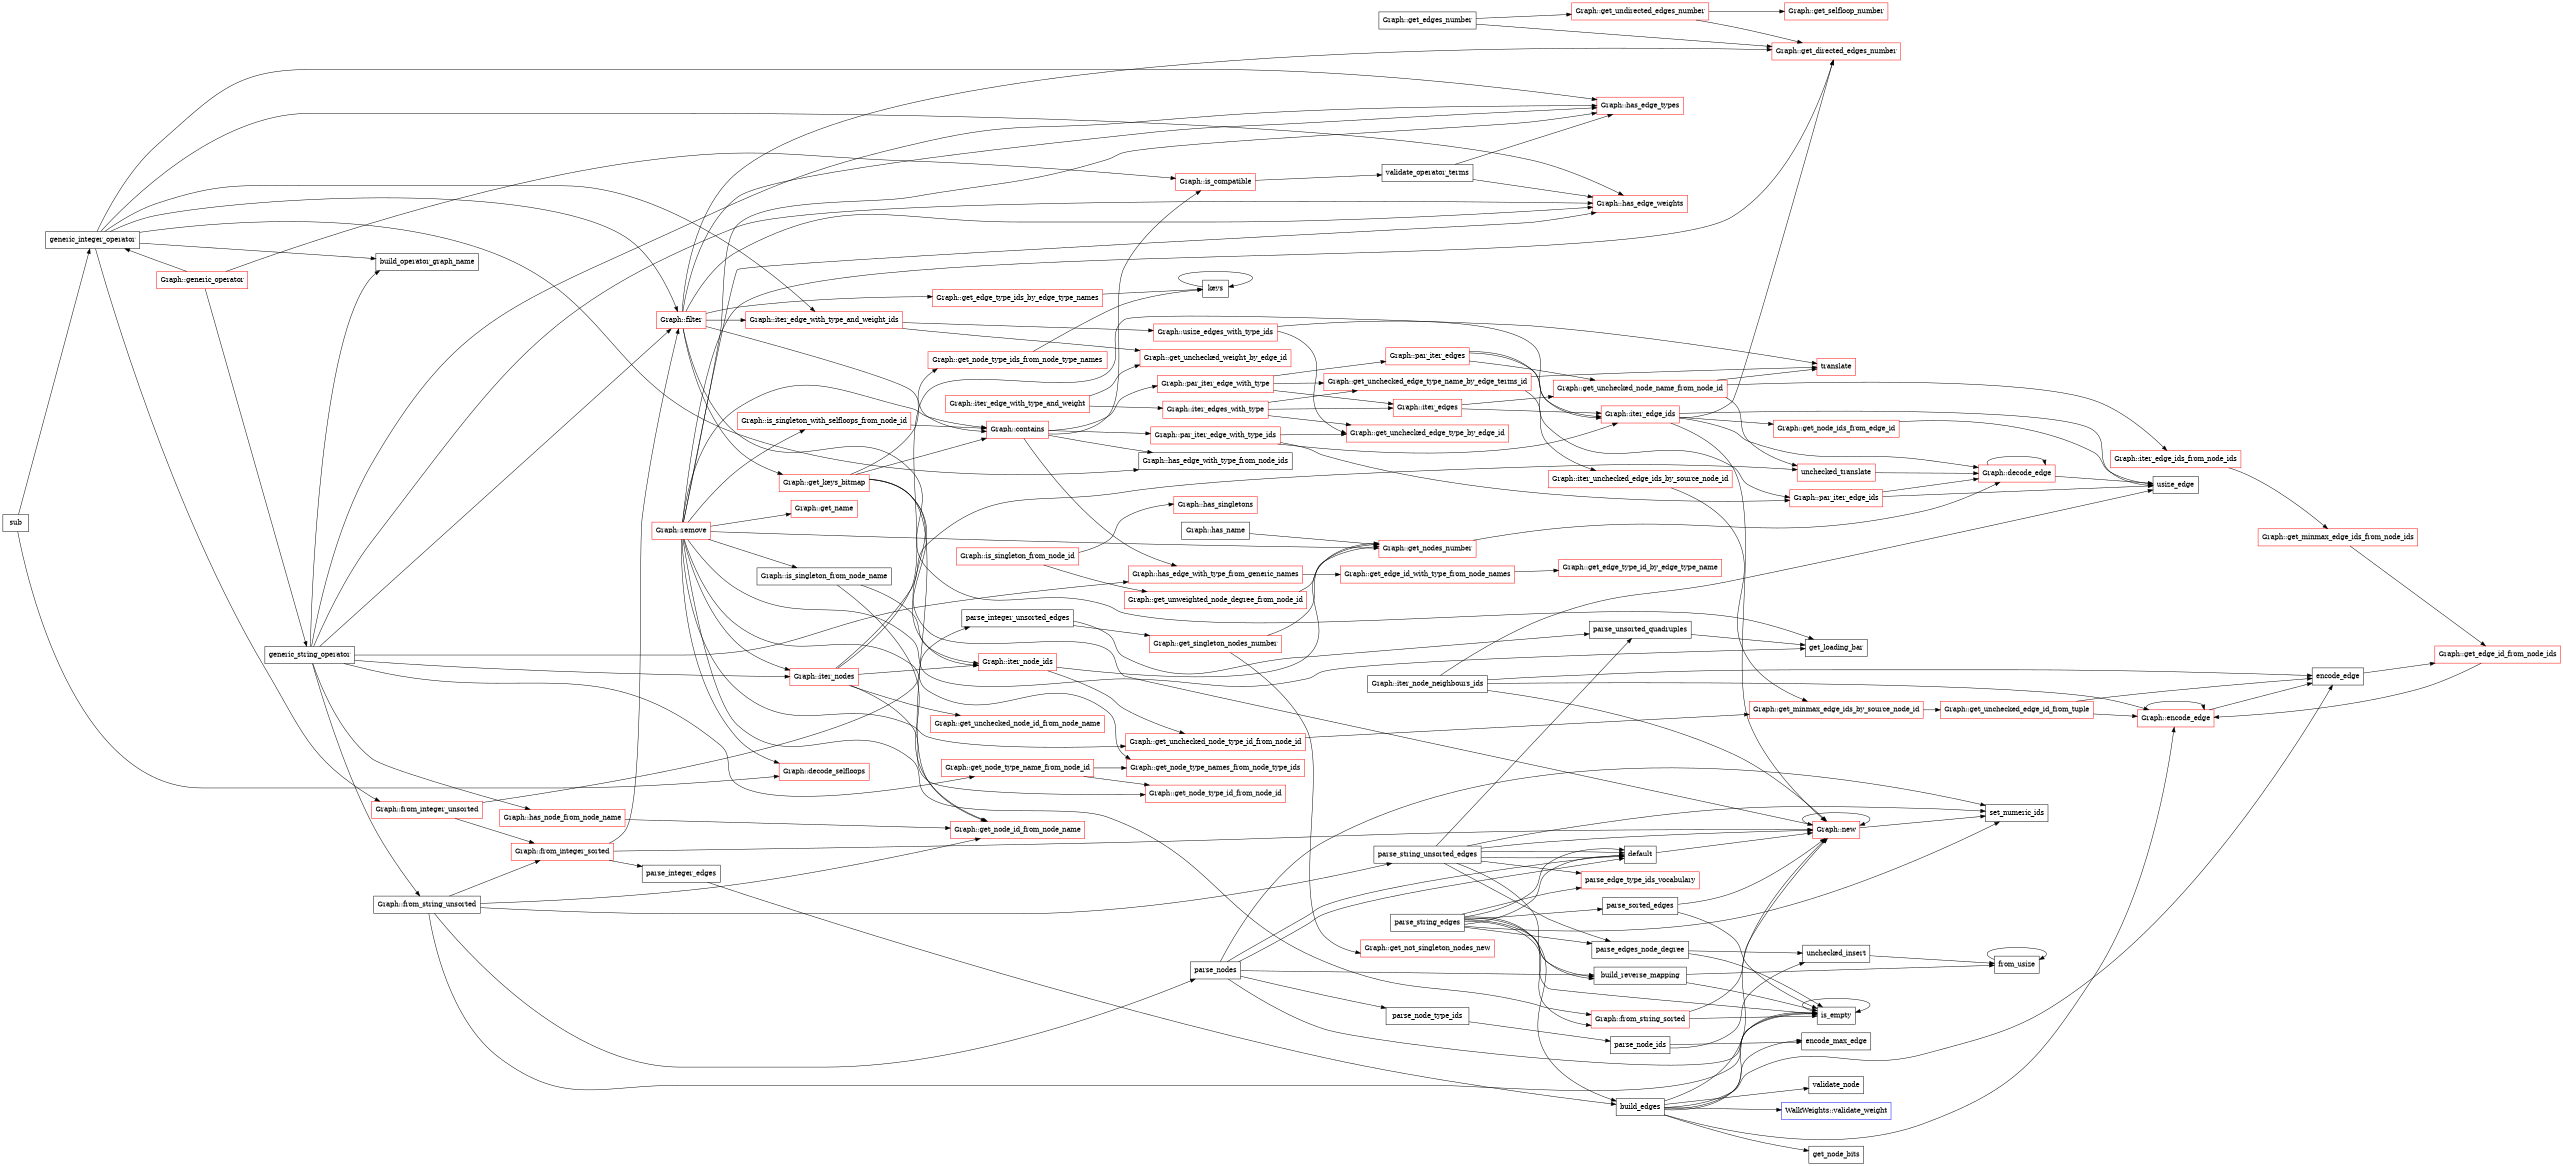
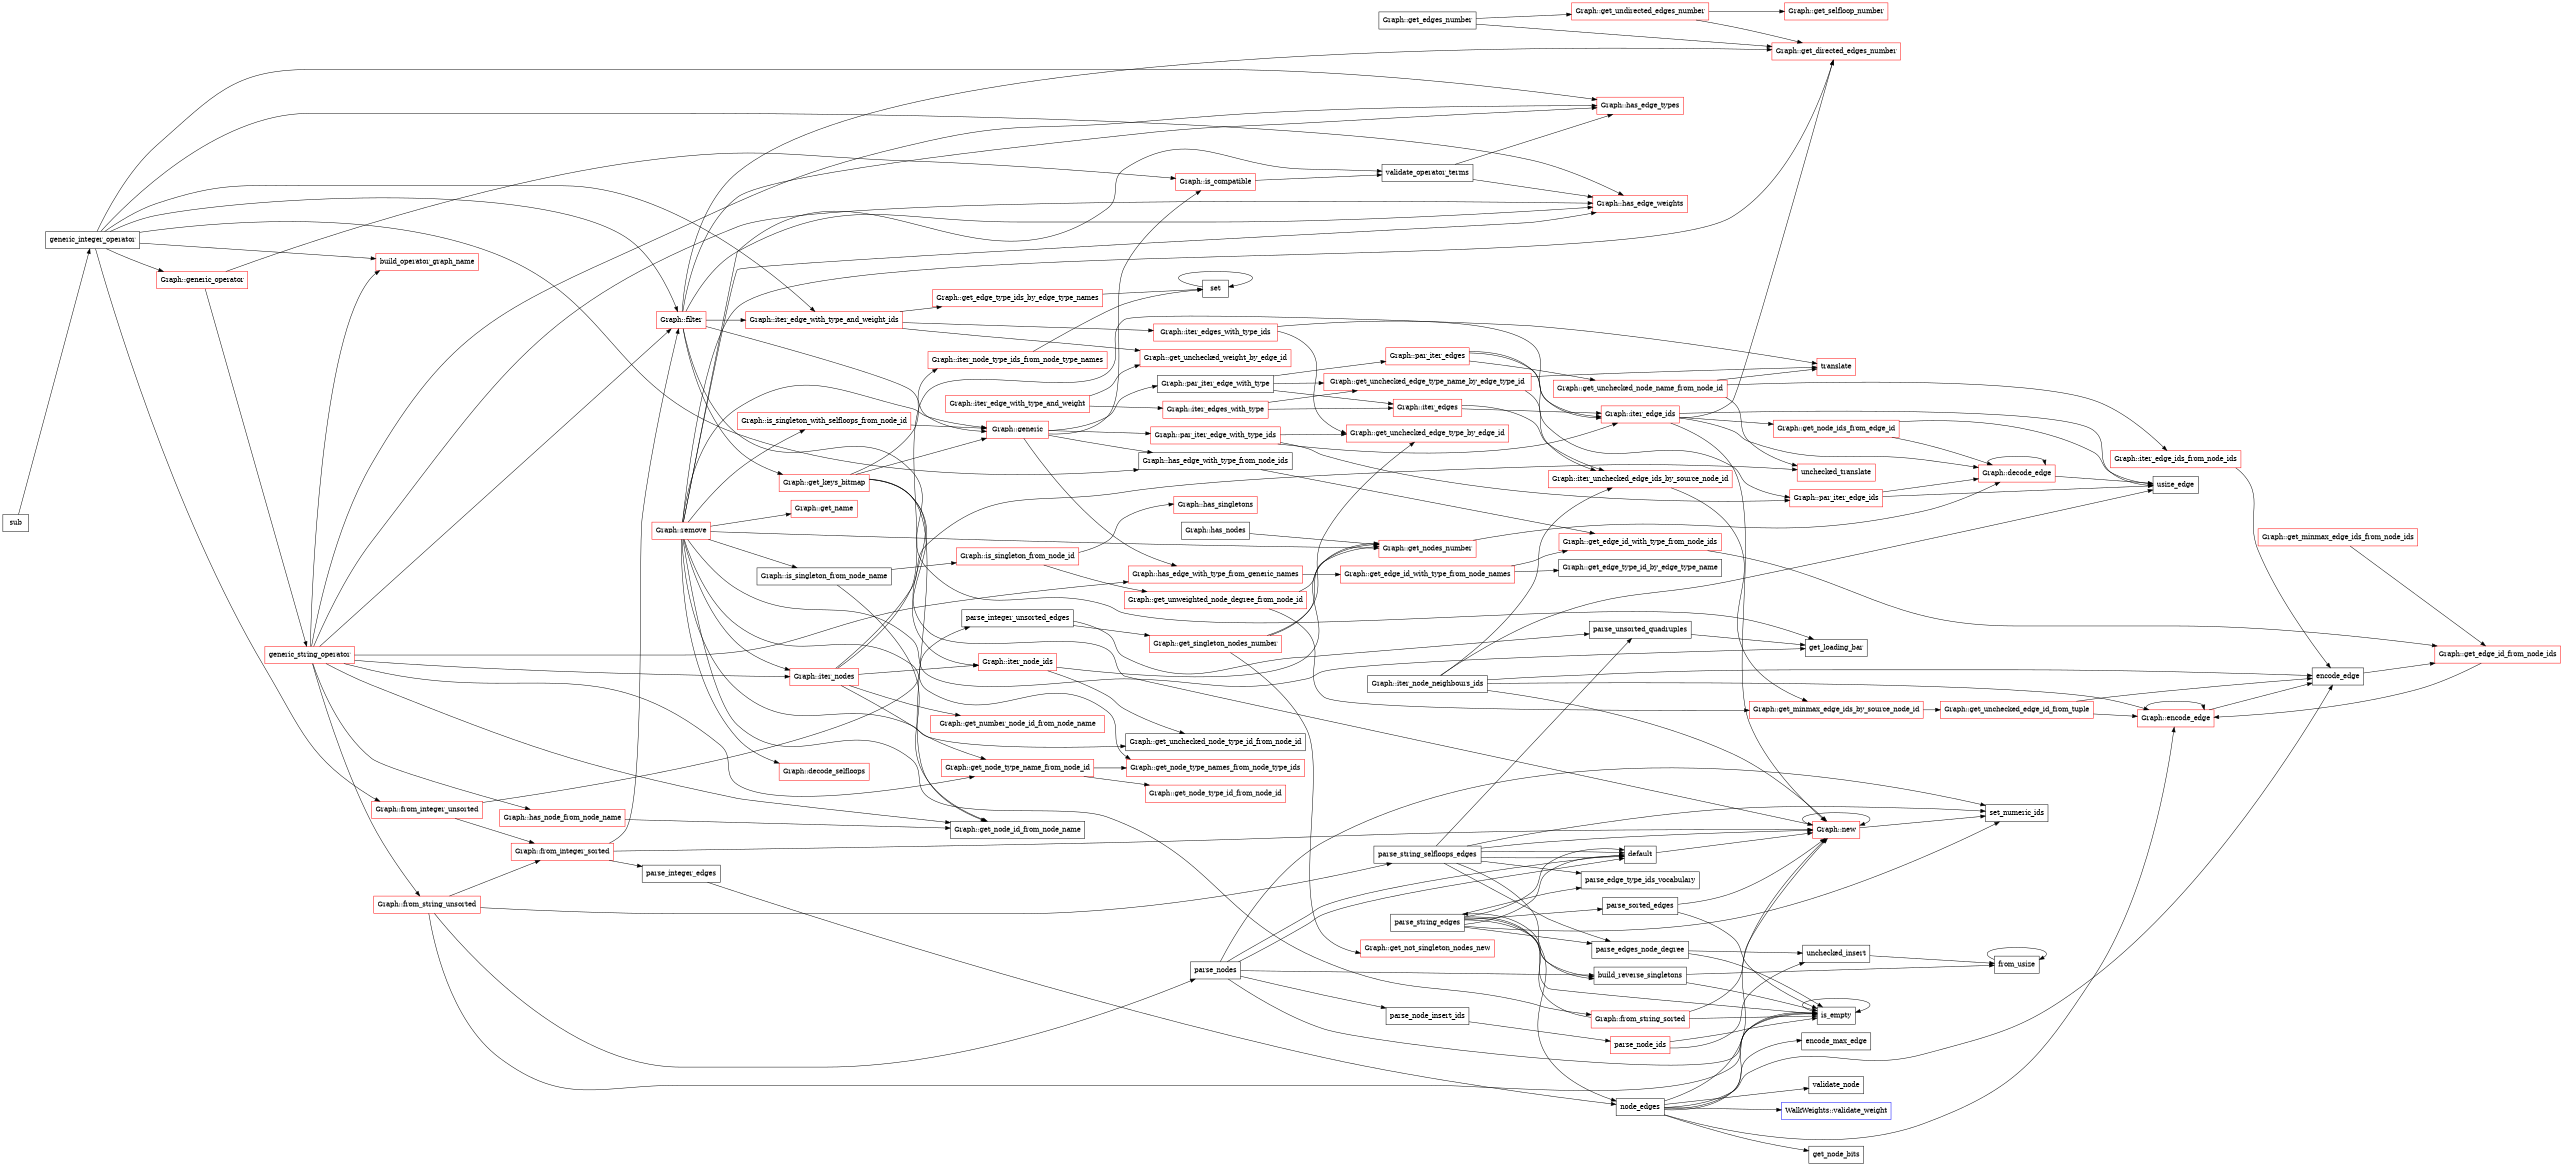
edge "Graph::remove" -> "Graph::has_edge_types": now "Graph::remove" -> "validate_operator_terms"
edge "Graph::generic_operator" -> "generic_integer_operator": reversed
node "build_operator_graph_name": color black -> red
node "keys": label "keys" -> "set"
edge "Graph::filter" -> "Graph::get_edge_type_ids_by_edge_type_names": now "Graph::iter_edge_with_type_and_weight_ids" -> "Graph::get_edge_type_ids_by_edge_type_names"
node "Graph::usize_edges_with_type_ids": label "Graph::usize_edges_with_type_ids" -> "Graph::iter_edges_with_type_ids"
node "Graph::get_node_type_ids_from_node_type_names": label "Graph::get_node_type_ids_from_node_type_names" -> "Graph::iter_node_type_ids_from_node_type_names"
node "Graph::get_unchecked_edge_type_name_by_edge_terms_id": label "Graph::get_unchecked_edge_type_name_by_edge_terms_id" -> "Graph::get_unchecked_edge_type_name_by_edge_type_id"
node "Graph::par_iter_edge_with_type": color red -> black
edge "Graph::iter_edges" -> "Graph::get_unchecked_node_name_from_node_id": now "Graph::iter_edges" -> "Graph::iter_unchecked_edge_ids_by_source_node_id"
edge "Graph::iter_edges_with_type" -> "Graph::get_unchecked_edge_type_by_edge_id": now "Graph::get_singleton_nodes_number" -> "Graph::get_unchecked_edge_type_by_edge_id"
node "Graph::contains": label "Graph::contains" -> "Graph::generic"
edge "unchecked_translate" -> "Graph::decode_edge": now "Graph::get_node_ids_from_edge_id" -> "Graph::decode_edge"
edge "Graph::iter_edge_ids_from_node_ids" -> "Graph::get_minmax_edge_ids_from_node_ids": now "Graph::iter_edge_ids_from_node_ids" -> "encode_edge"
node "Graph::has_name": label "Graph::has_name" -> "Graph::has_nodes"
node "Graph::get_edge_id_with_type_from_node_ids": added
node "Graph::get_edge_type_id_by_edge_type_name": color red -> black
edge "Graph::iter_node_neighbours_ids" -> "Graph::iter_unchecked_edge_ids_by_source_node_id": added
edge "Graph::is_singleton_from_node_name" -> "Graph::iter_node_ids": now "Graph::is_singleton_from_node_name" -> "Graph::is_singleton_from_node_id"
node "generic_string_operator": color black -> red
node "Graph::get_unchecked_node_id_from_node_name": label "Graph::get_unchecked_node_id_from_node_name" -> "Graph::get_number_node_id_from_node_name"
edge "Graph::get_unchecked_node_type_id_from_node_id" -> "Graph::get_minmax_edge_ids_by_source_node_id": now "Graph::get_unweighted_node_degree_from_node_id" -> "Graph::get_minmax_edge_ids_by_source_node_id"
node "Graph::get_unchecked_node_type_id_from_node_id": color red -> black
edge "sub" -> "Graph::decode_selfloops": removed
edge "Graph::iter_nodes" -> "Graph::get_node_type_id_from_node_id": now "Graph::iter_nodes" -> "Graph::get_node_type_name_from_node_id"
node "Graph::get_node_id_from_node_name": color red -> black
node "parse_string_unsorted_edges": label "parse_string_unsorted_edges" -> "parse_string_selfloops_edges"
node "parse_edge_type_ids_vocabulary": color red -> black
edge "Graph::from_string_unsorted" -> "Graph::get_node_id_from_node_name": now "generic_string_operator" -> "Graph::get_node_id_from_node_name"
node "Graph::from_string_unsorted": color black -> red
node "build_reverse_mapping": label "build_reverse_mapping" -> "build_reverse_singletons"
edge "parse_string_edges" -> "Graph::from_string_sorted": reversed
node "parse_node_type_ids": label "parse_node_type_ids" -> "parse_node_insert_ids"
edge "parse_node_ids" -> "encode_max_edge": now "parse_node_ids" -> "is_empty"
node "parse_node_ids": color black -> red
node "build_edges": label "build_edges" -> "node_edges"
